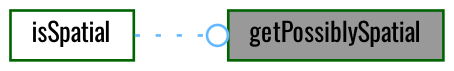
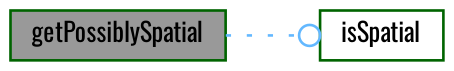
edge "isSpatial" -> "getPossiblySpatial": reversed
